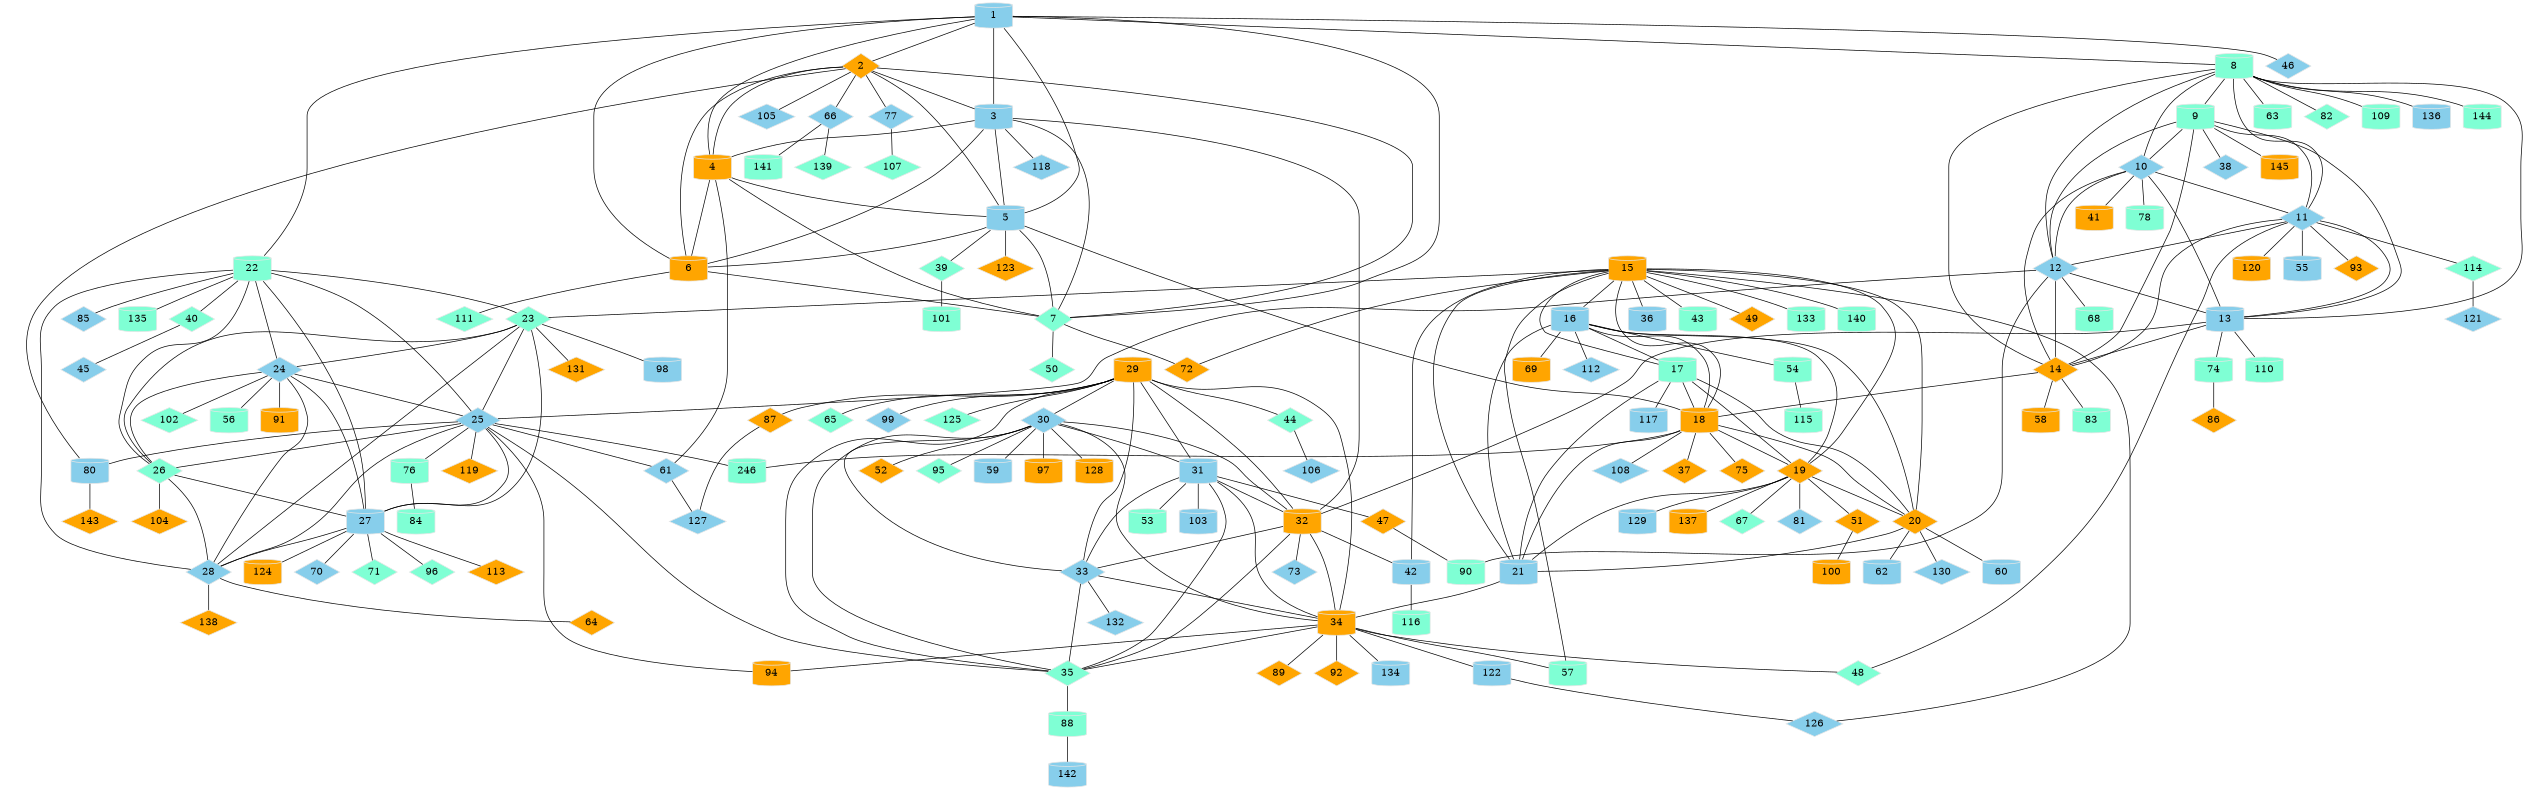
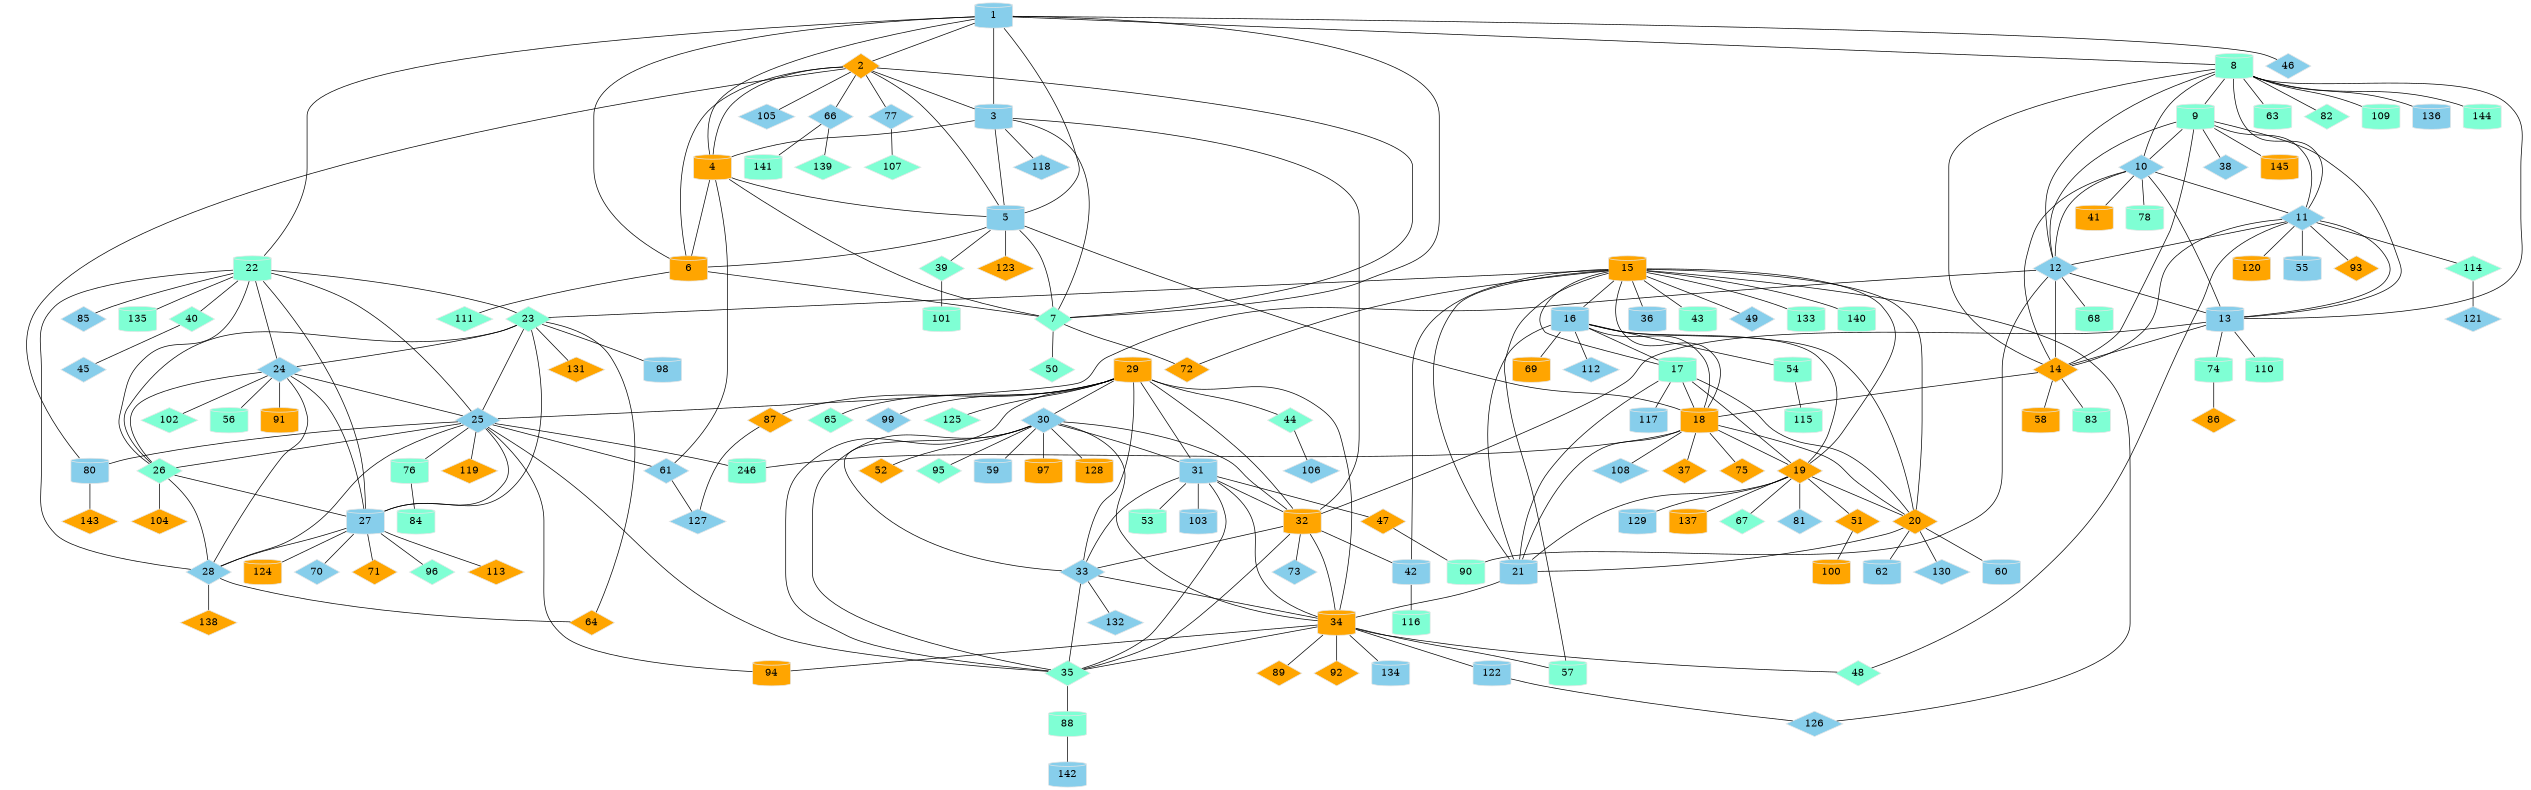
edge "3" -- "6": removed
node "49": fillcolor orange -> skyblue
edge "23" -- "28": now "23" -- "64"
node "71": fillcolor aquamarine -> orange
